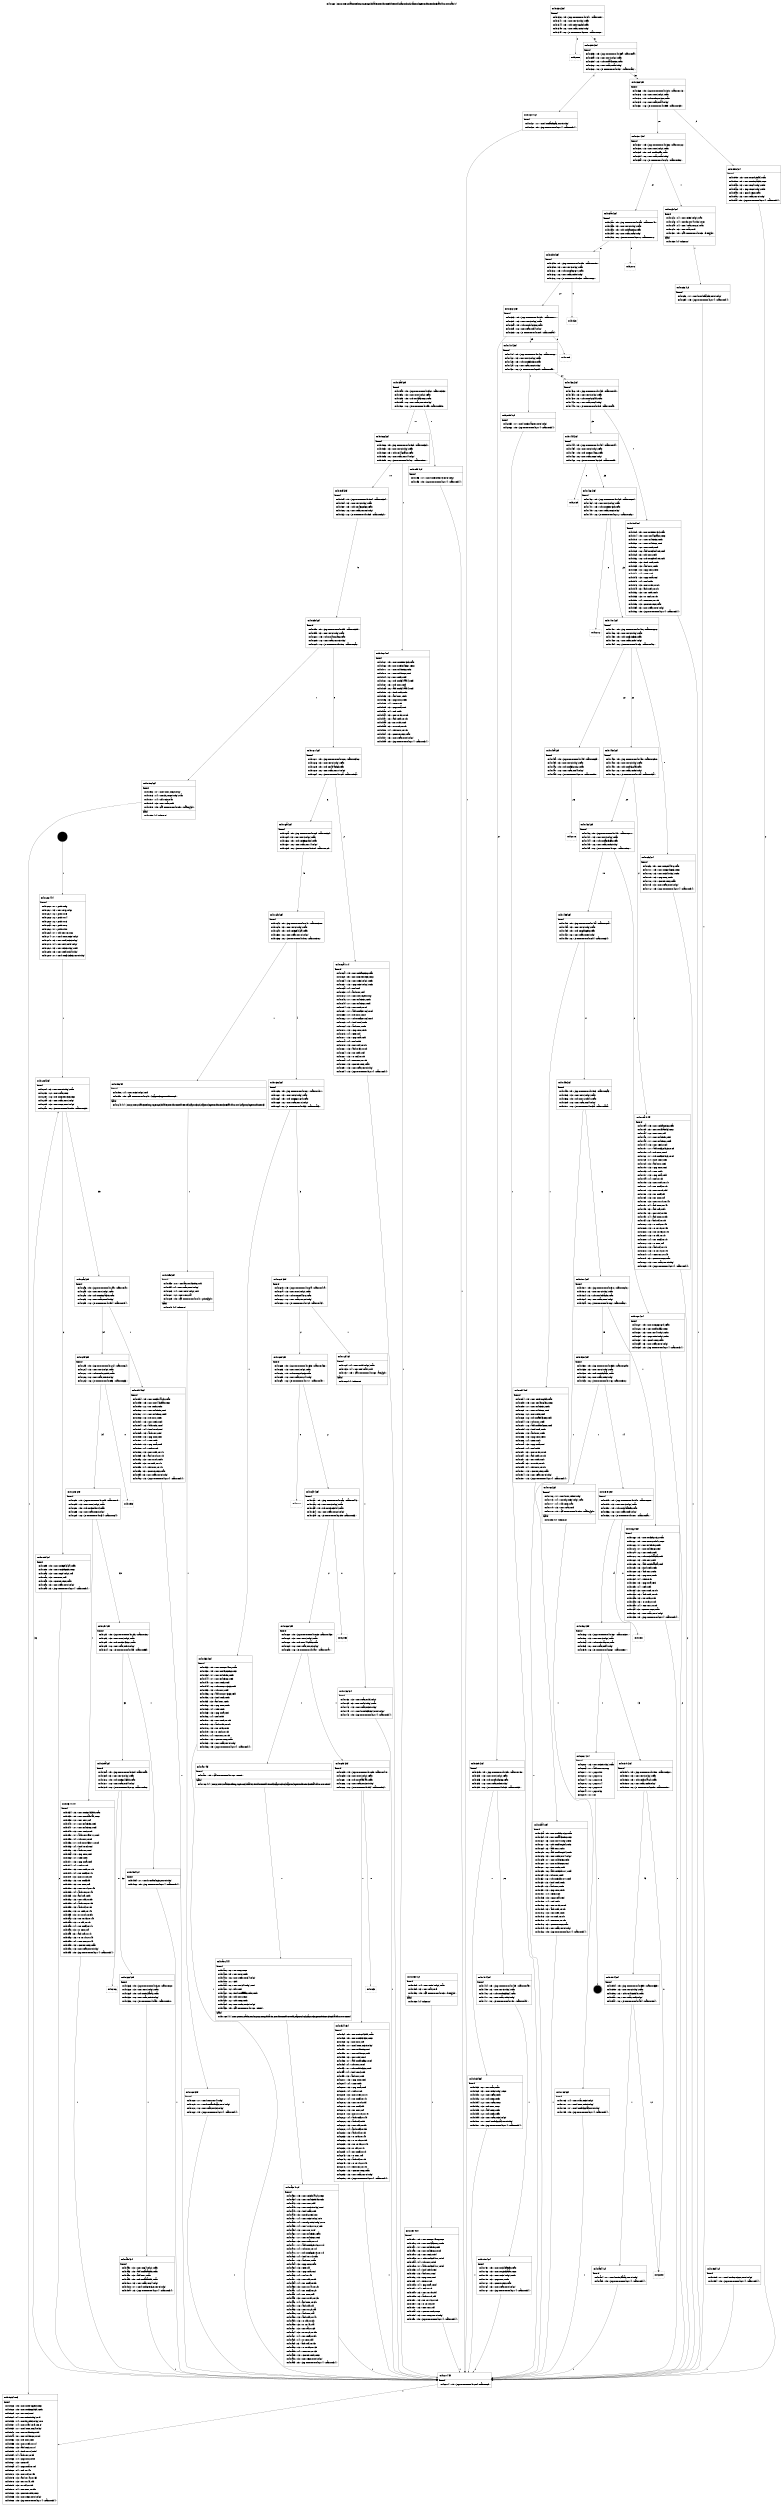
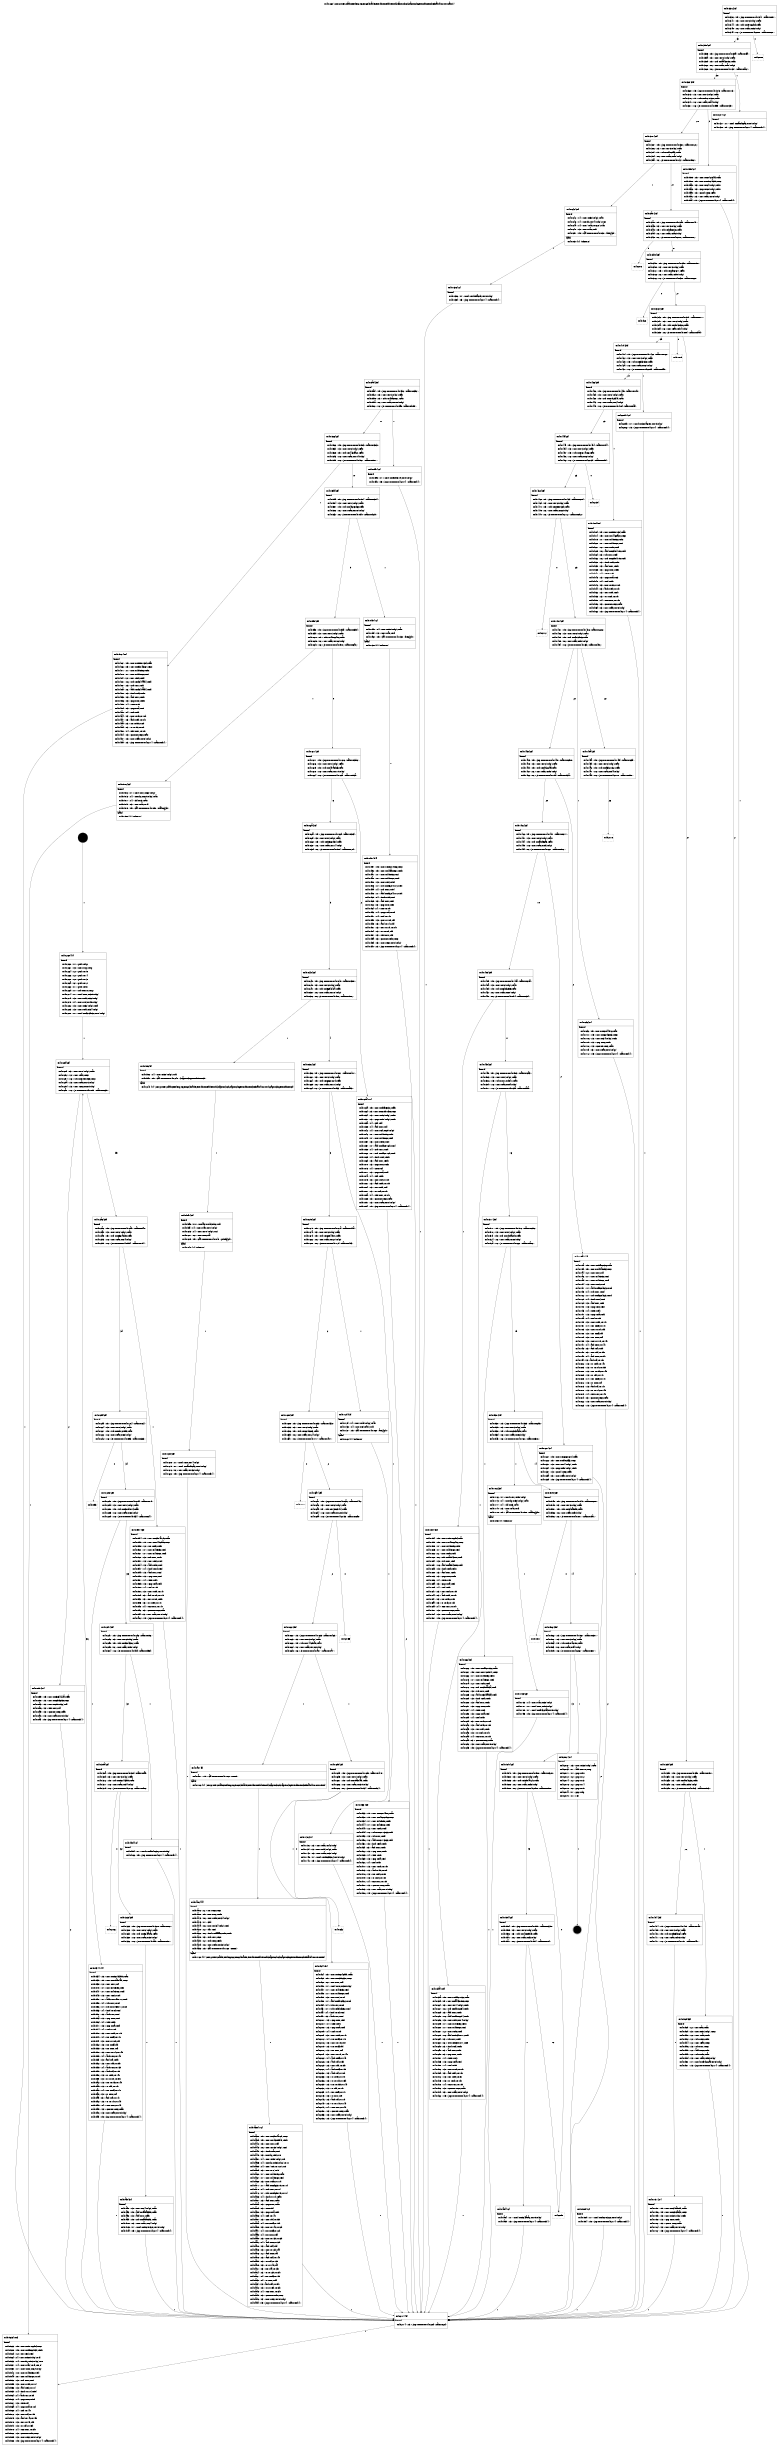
edge "0x4015df [25]" -> "0x401d8b [12]": added, label "1"
